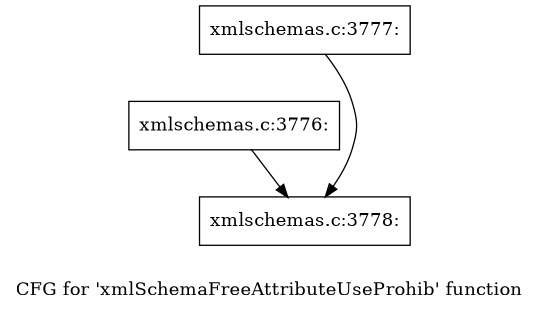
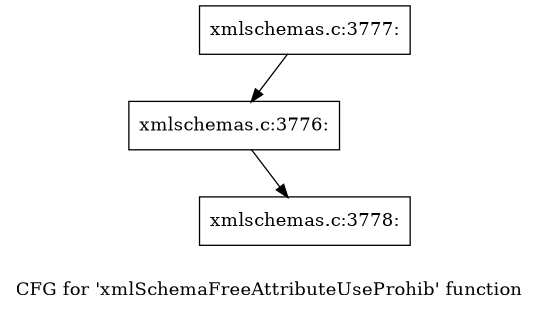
edge "xmlschemas.c:3777:" -> "xmlschemas.c:3778:": now "xmlschemas.c:3777:" -> "xmlschemas.c:3776:"
